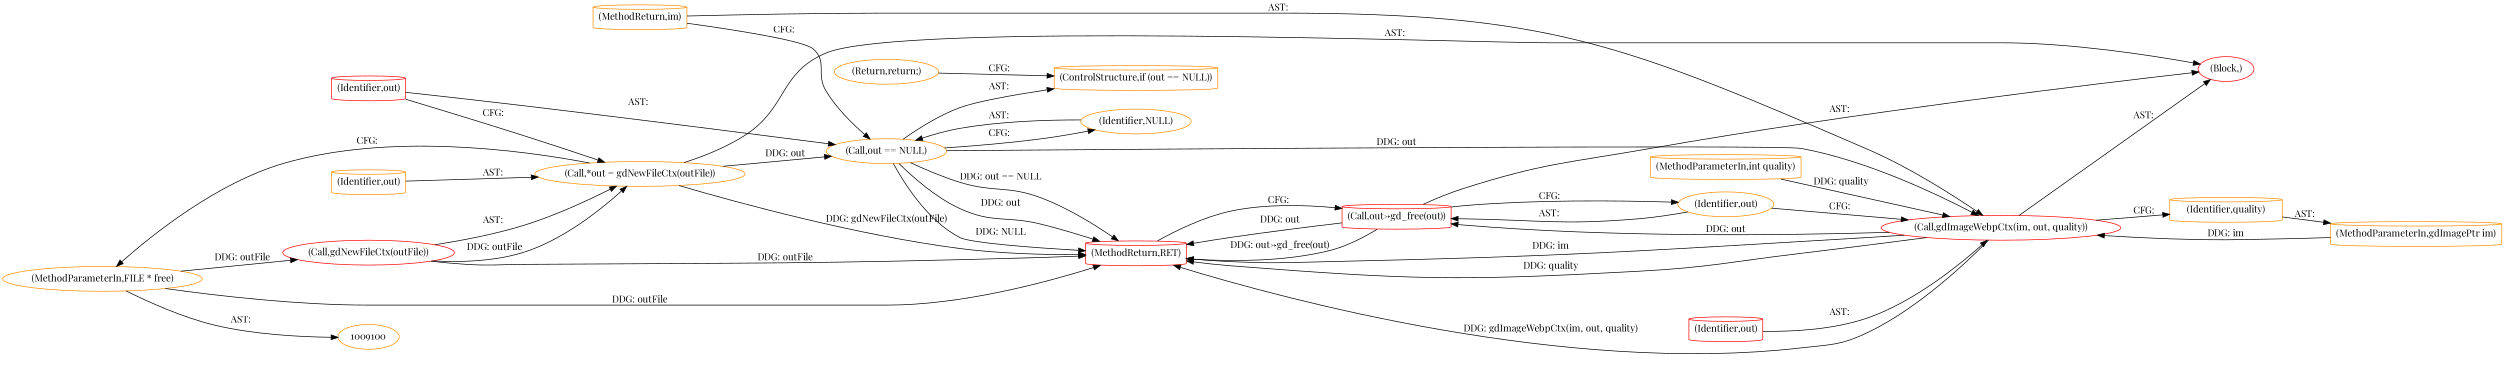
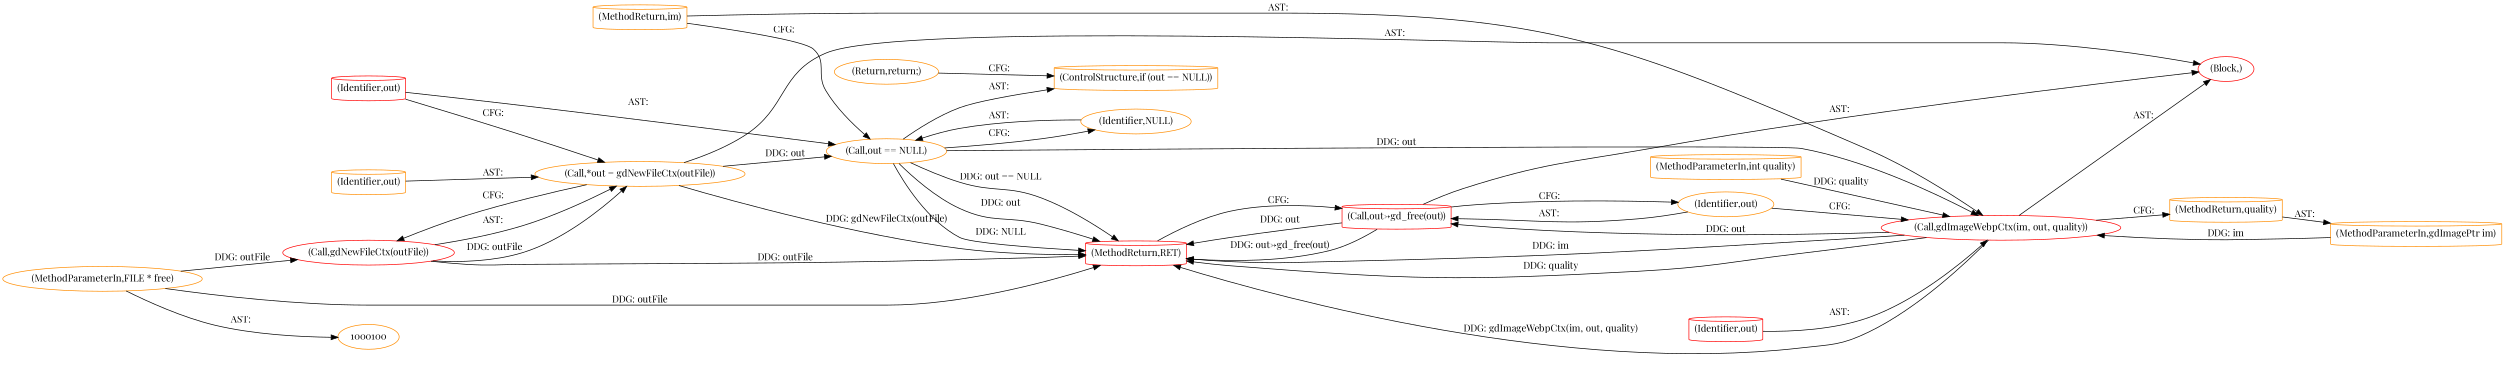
edge "(Call,*out = gdNewFileCtx(outFile))" -> "(MethodParameterIn,FILE * free)": now "(Call,*out = gdNewFileCtx(outFile))" -> "(Call,gdNewFileCtx(outFile))"
node "(Identifier,quality)": label "(Identifier,quality)" -> "(MethodReturn,quality)"
node "1009100": label "1009100" -> "1000100"
